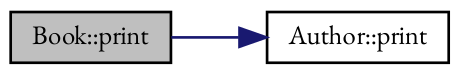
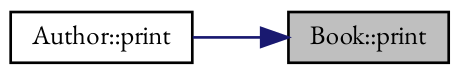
edge "Book::print" -> "Author::print": reversed
